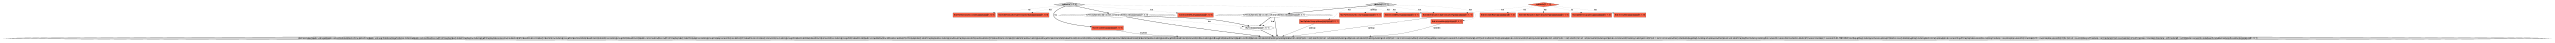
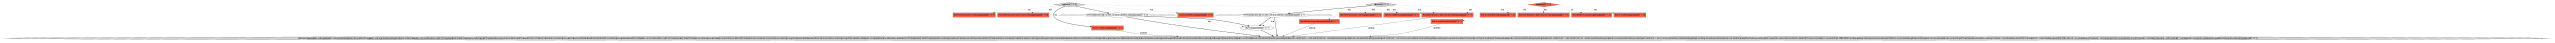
edge "indexerFor['0', '0', '1']" -> "final PartitionColumns columns@@@2@@@['0', '0', '1']": label "opGroup" -> "true"
